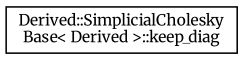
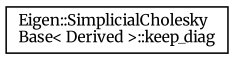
node "Derived::SimplicialCholesky Base< Derived >::keep_diag": label "Derived::SimplicialCholesky Base< Derived >::keep_diag" -> "Eigen::SimplicialCholesky Base< Derived >::keep_diag"
